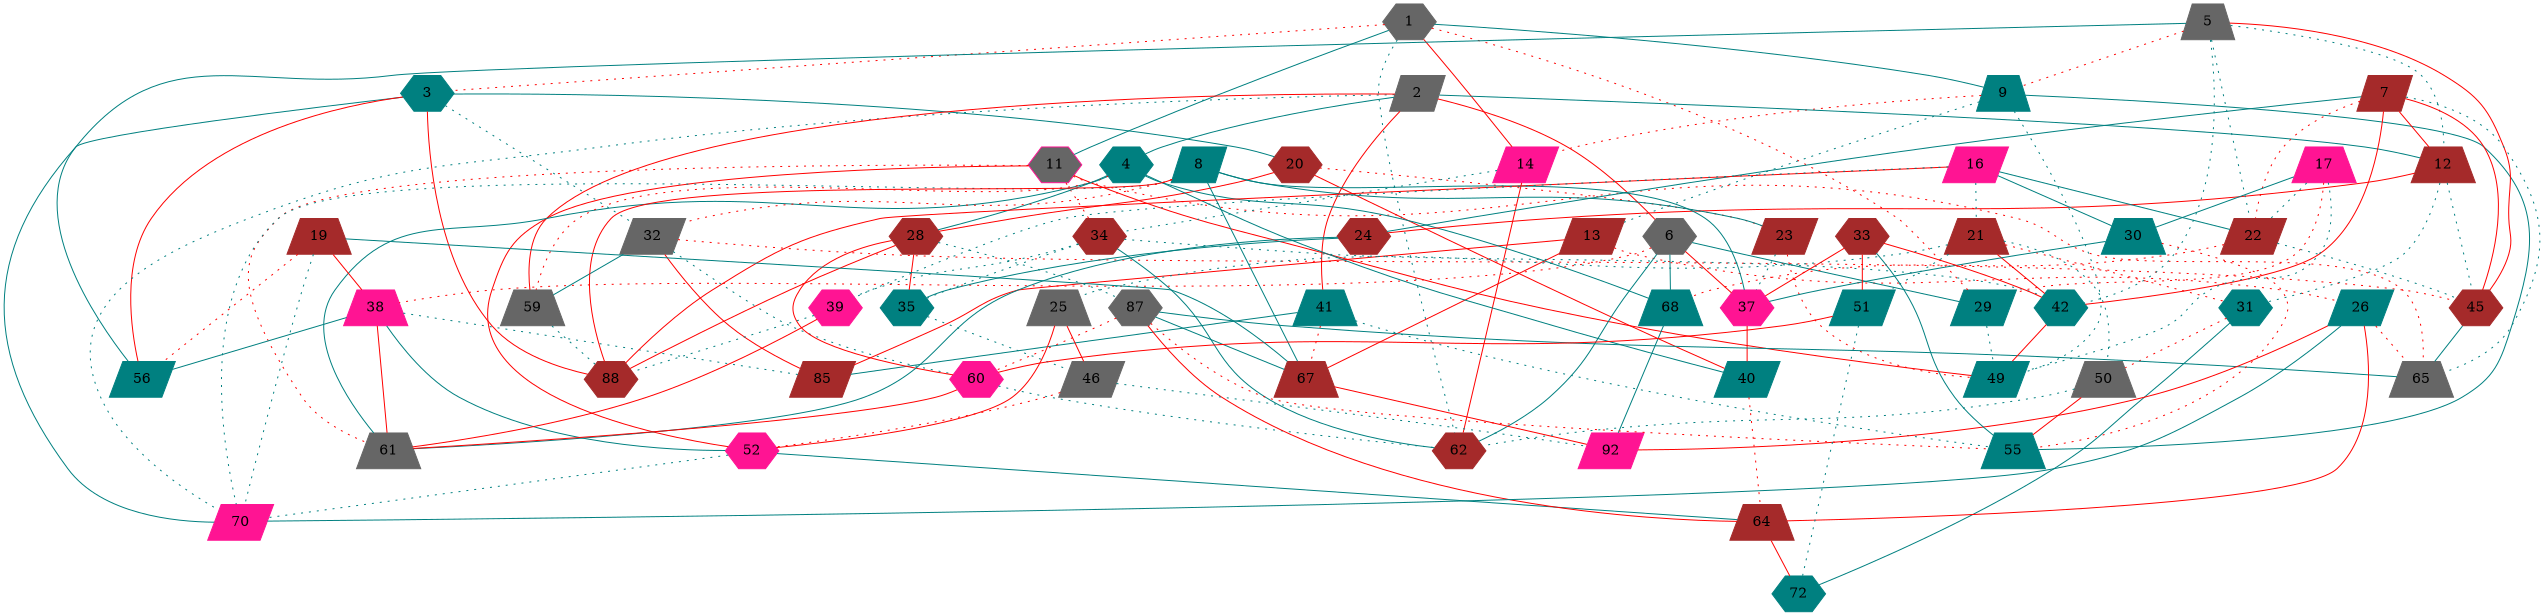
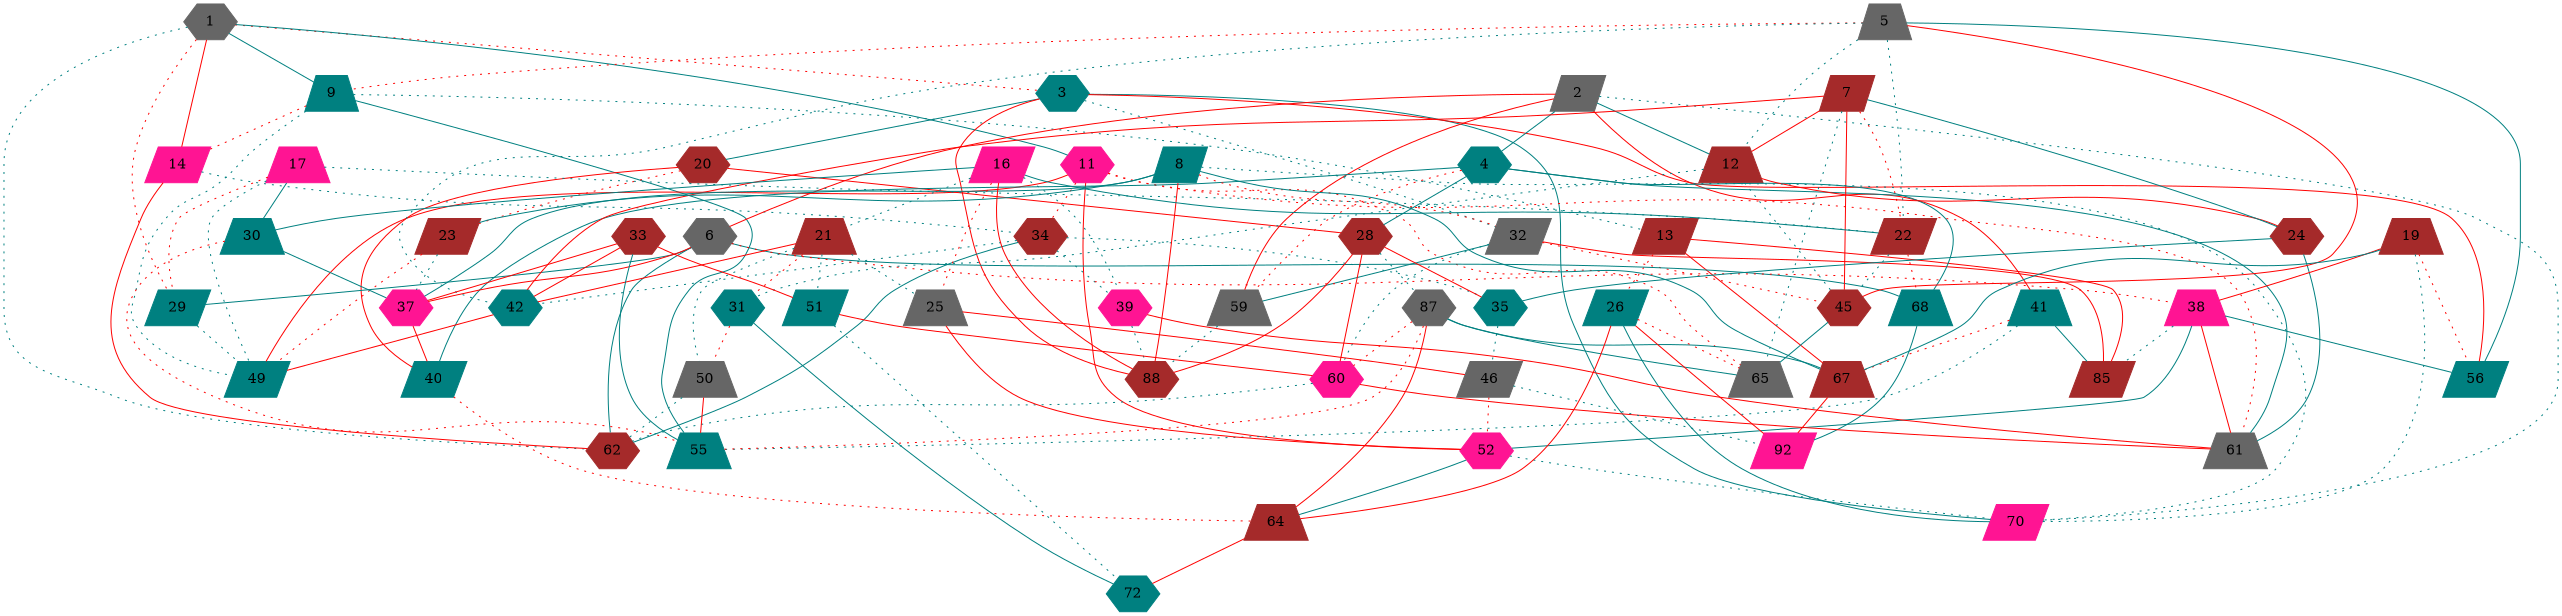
node "11": fillcolor gray40 -> deeppink
edge "16" -- "25": added
